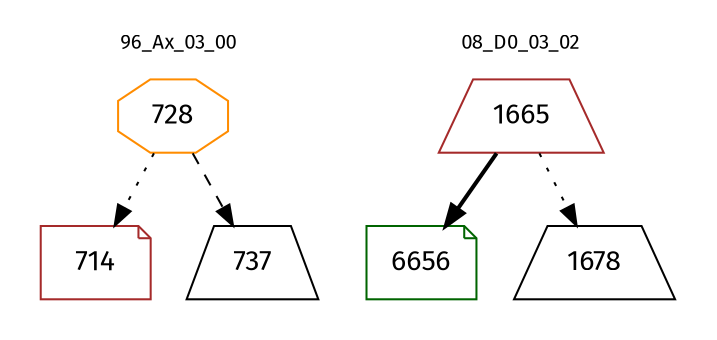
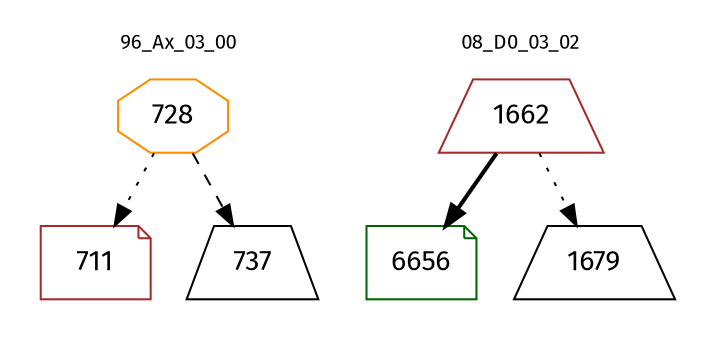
node "1665": label "1665" -> "1662"
node "714": label "714" -> "711"
node "1678": label "1678" -> "1679"
